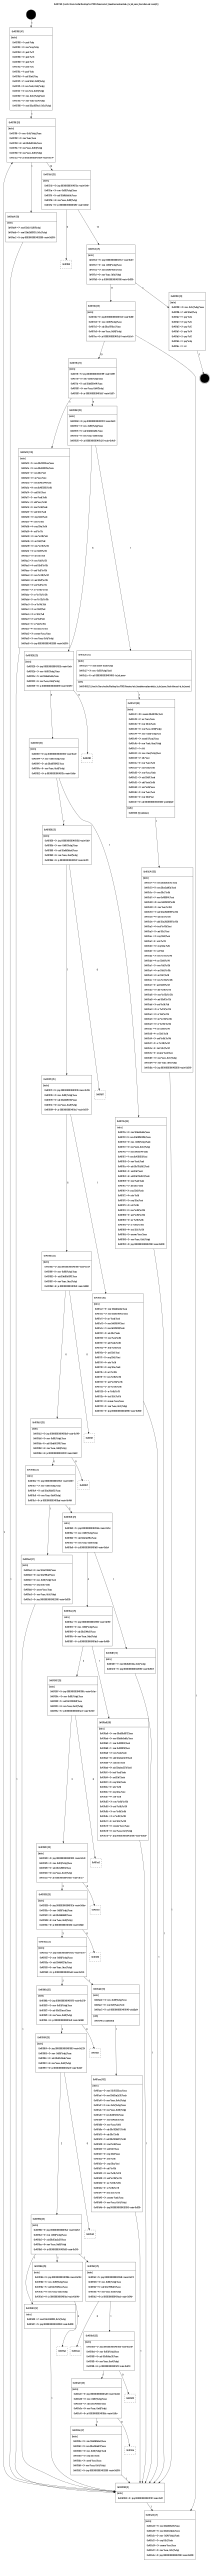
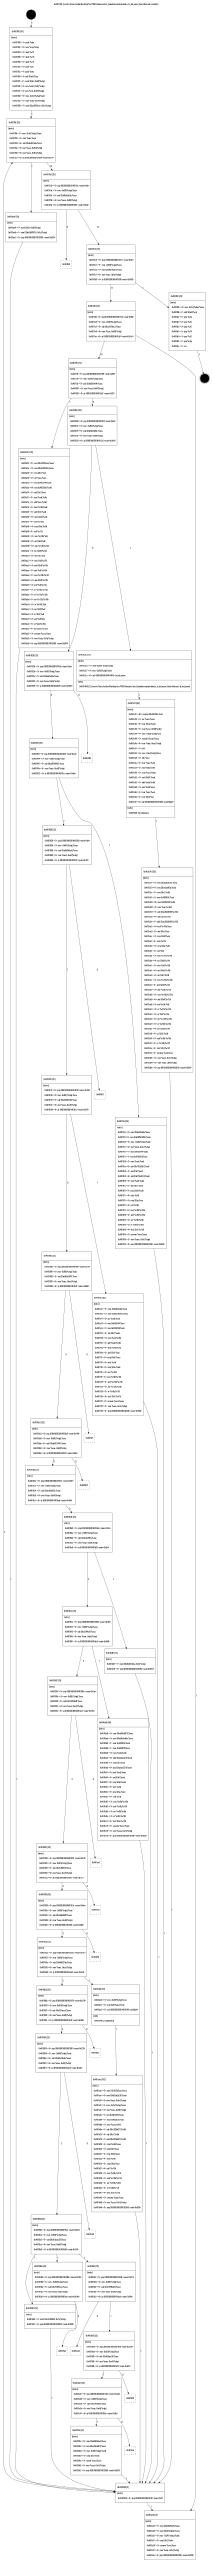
node "0x401bad [27]": removed
